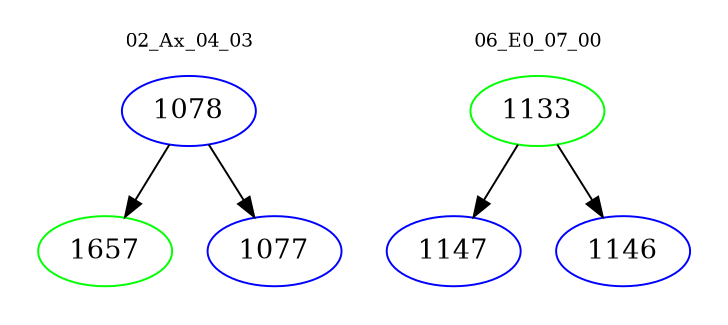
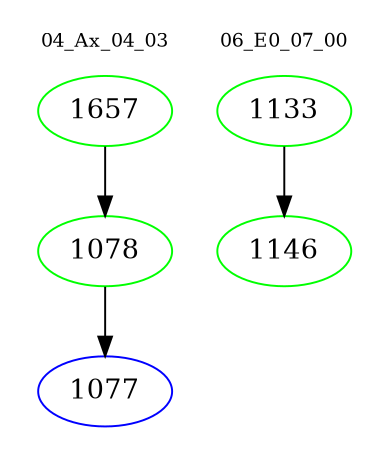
cluster "02_Ax_04_03": label "02_Ax_04_03" -> "04_Ax_04_03"
node "1078": color blue -> green
edge "1078" -> "1657": reversed
node "1147": removed
node "1146": color blue -> green
